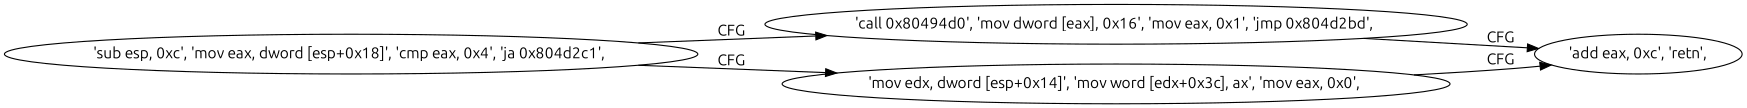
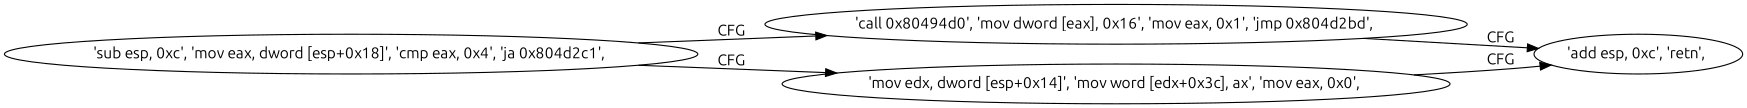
node "'add eax, 0xc', 'retn',": label "'add eax, 0xc', 'retn'," -> "'add esp, 0xc', 'retn',"
